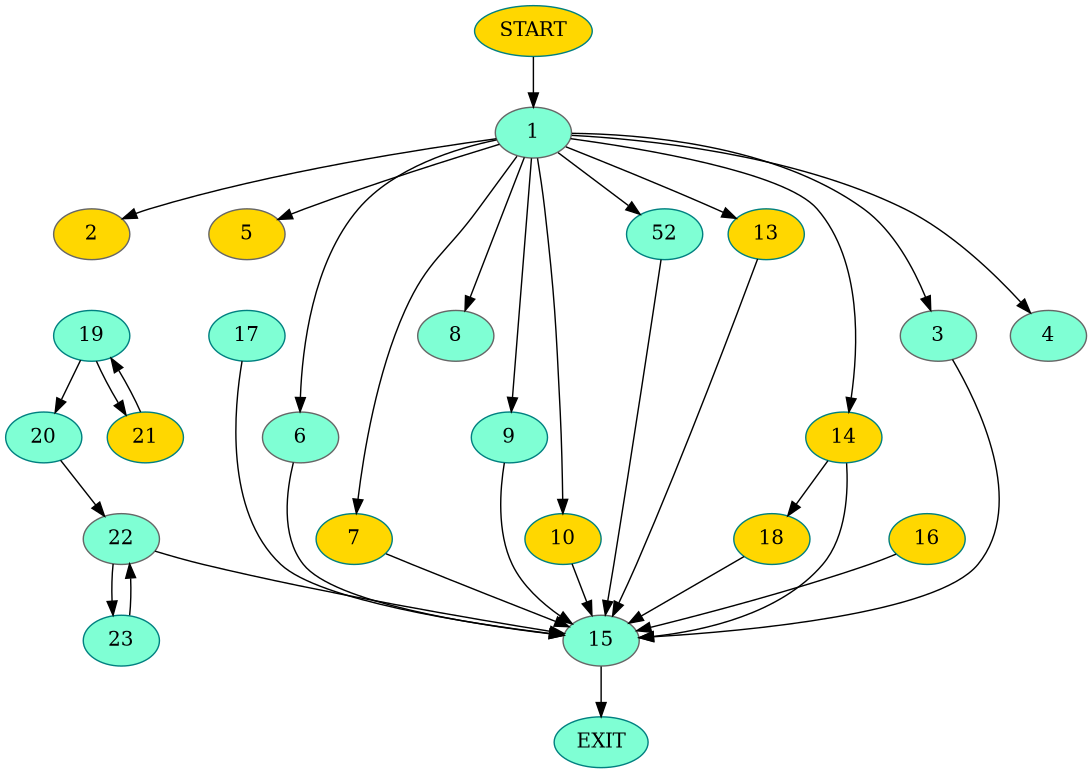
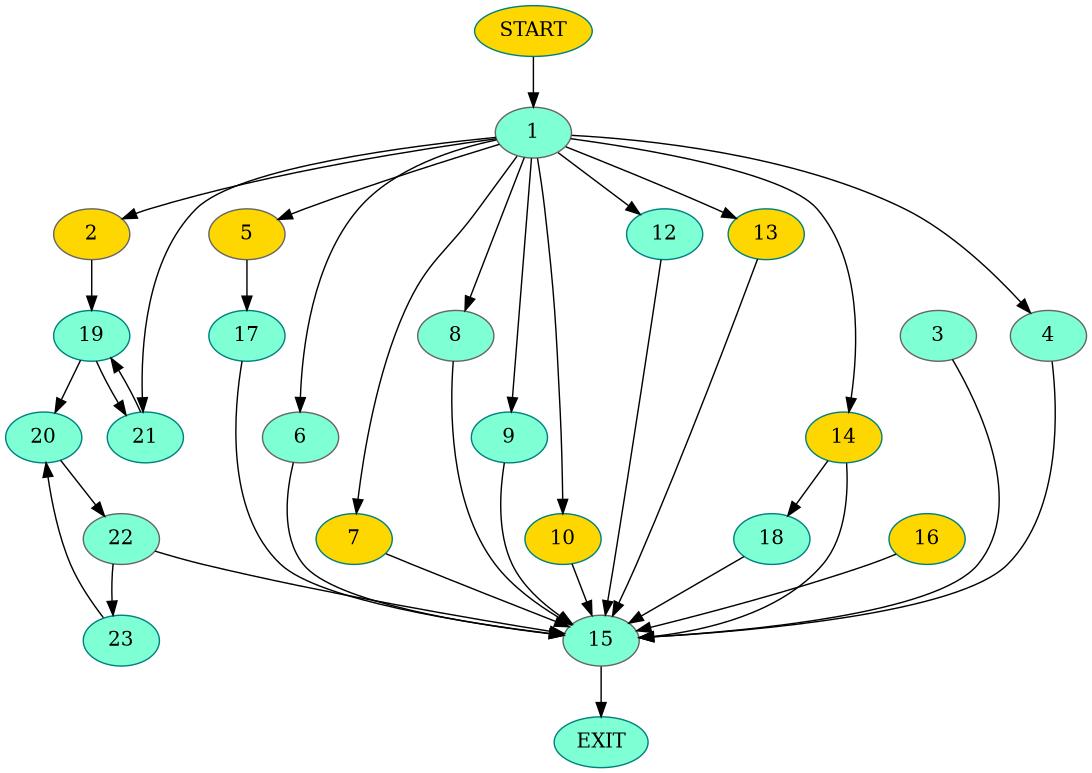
edge "1" -> "3": now "1" -> "21"
node "52": label "52" -> "12"
edge "2" -> "19": added
edge "5" -> "17": added
node "21": fillcolor gold -> aquamarine
edge "8" -> "15": added
node "18": fillcolor gold -> aquamarine
edge "4" -> "15": added
edge "23" -> "22": now "23" -> "20"
